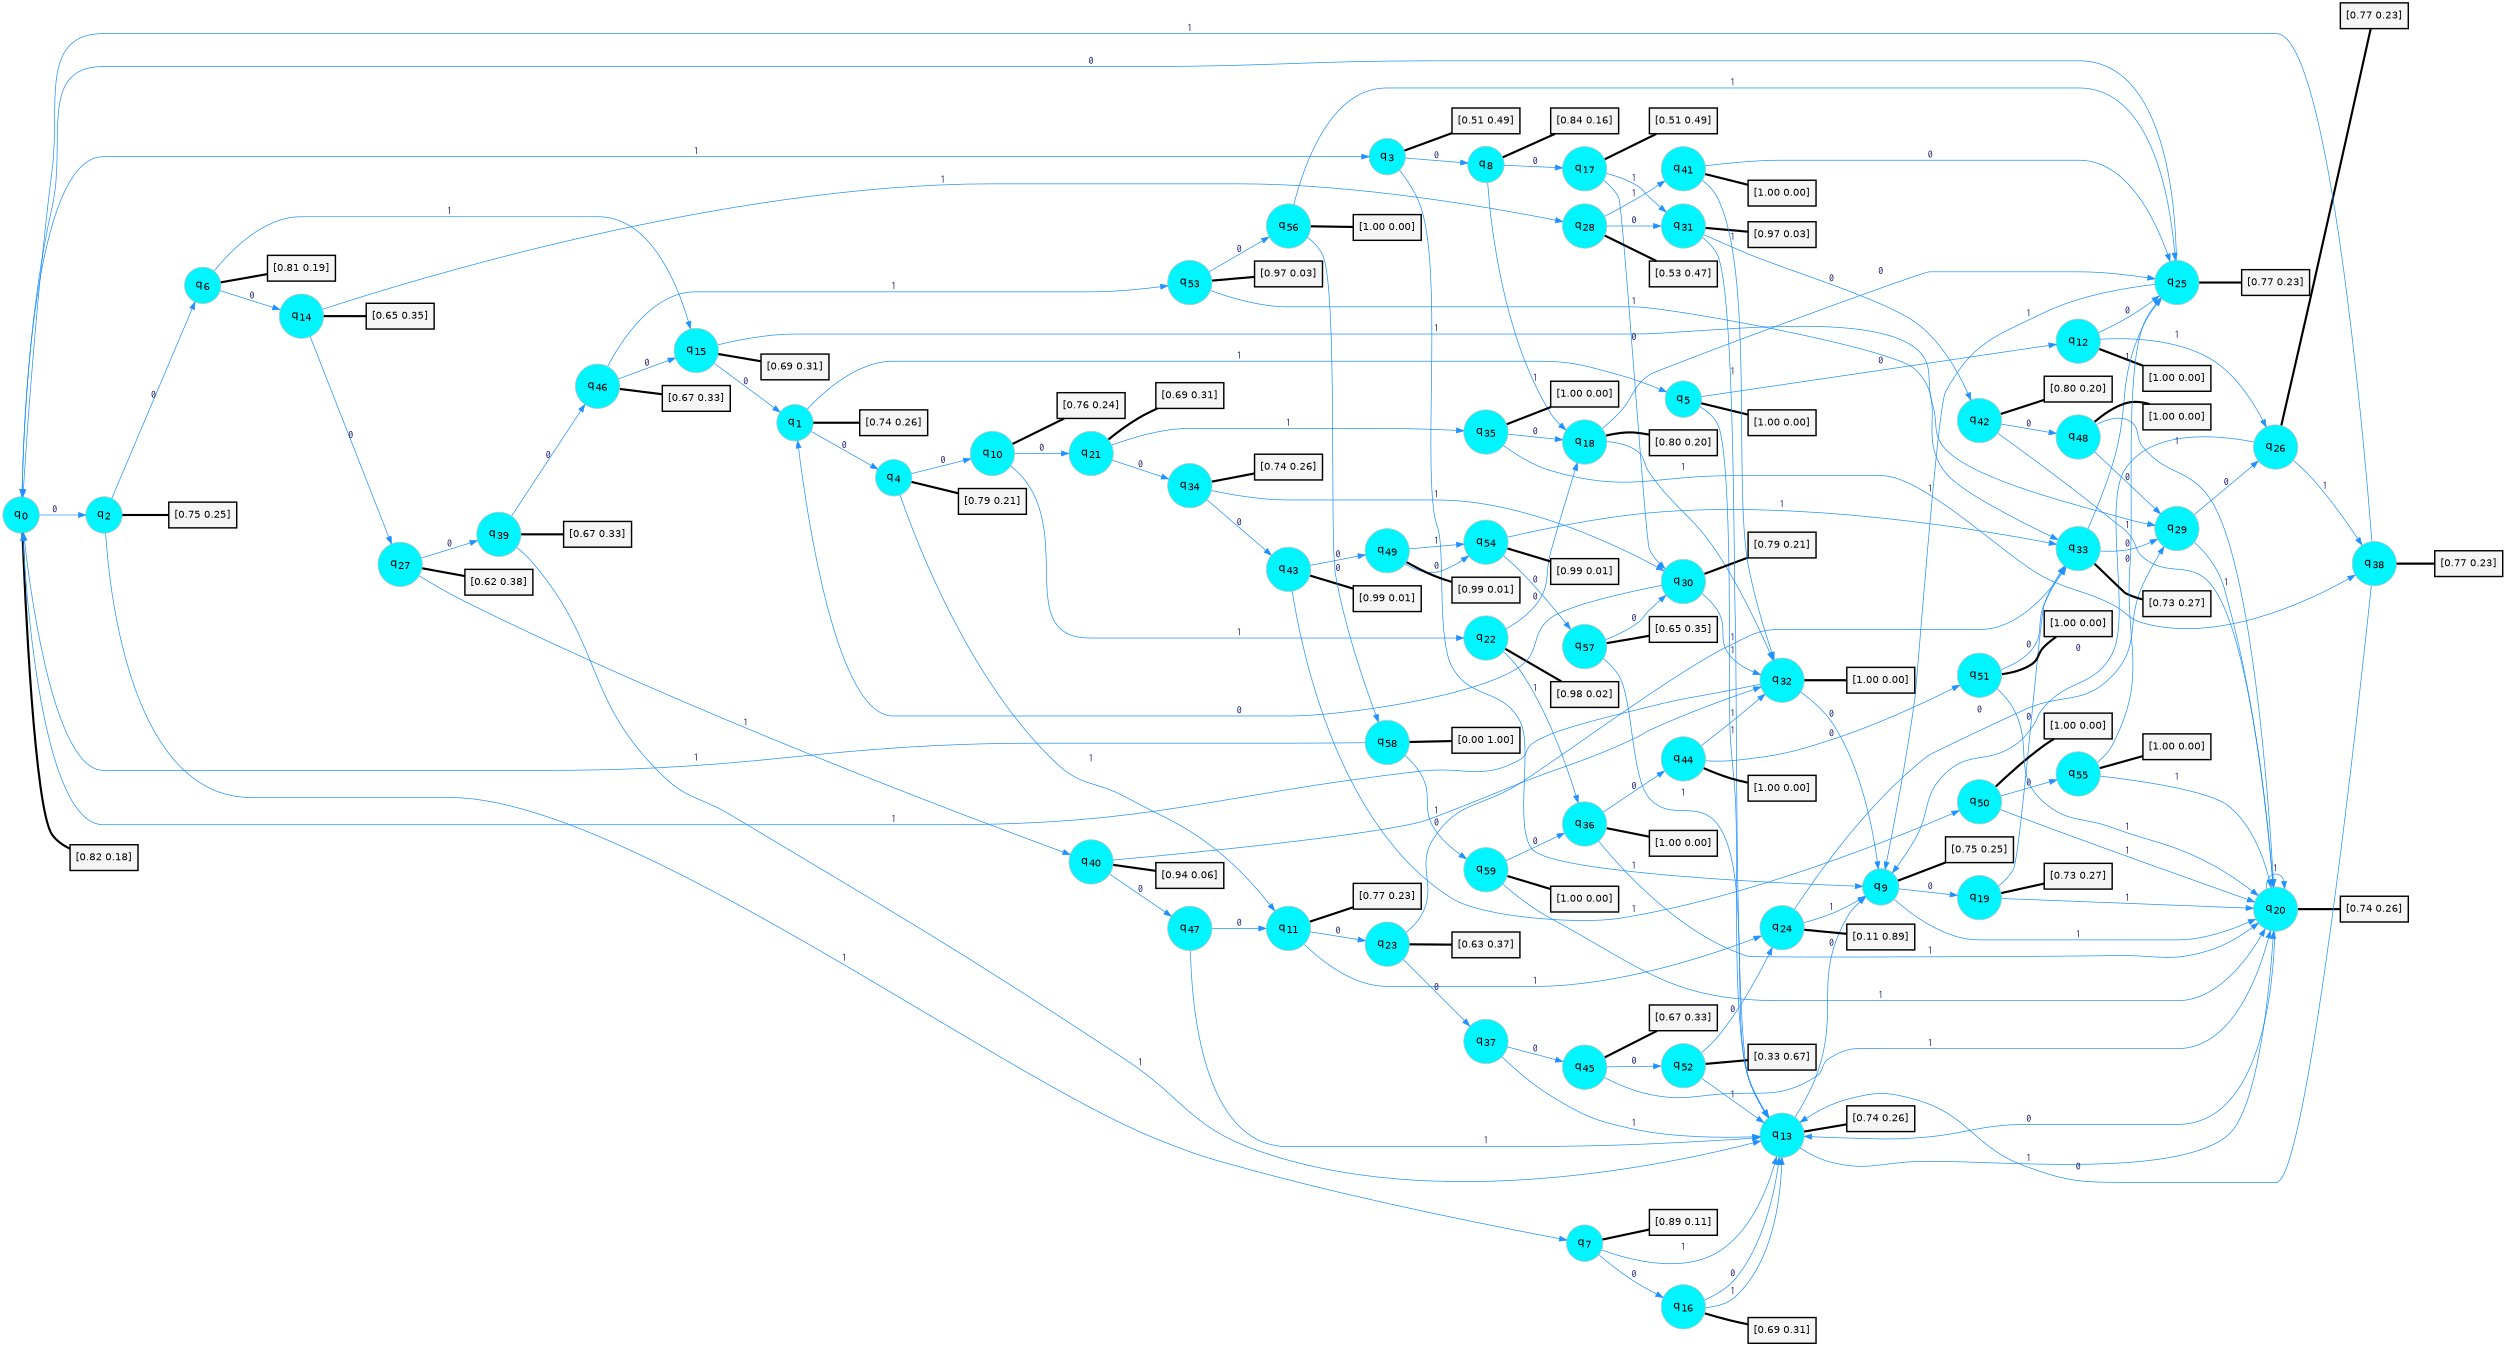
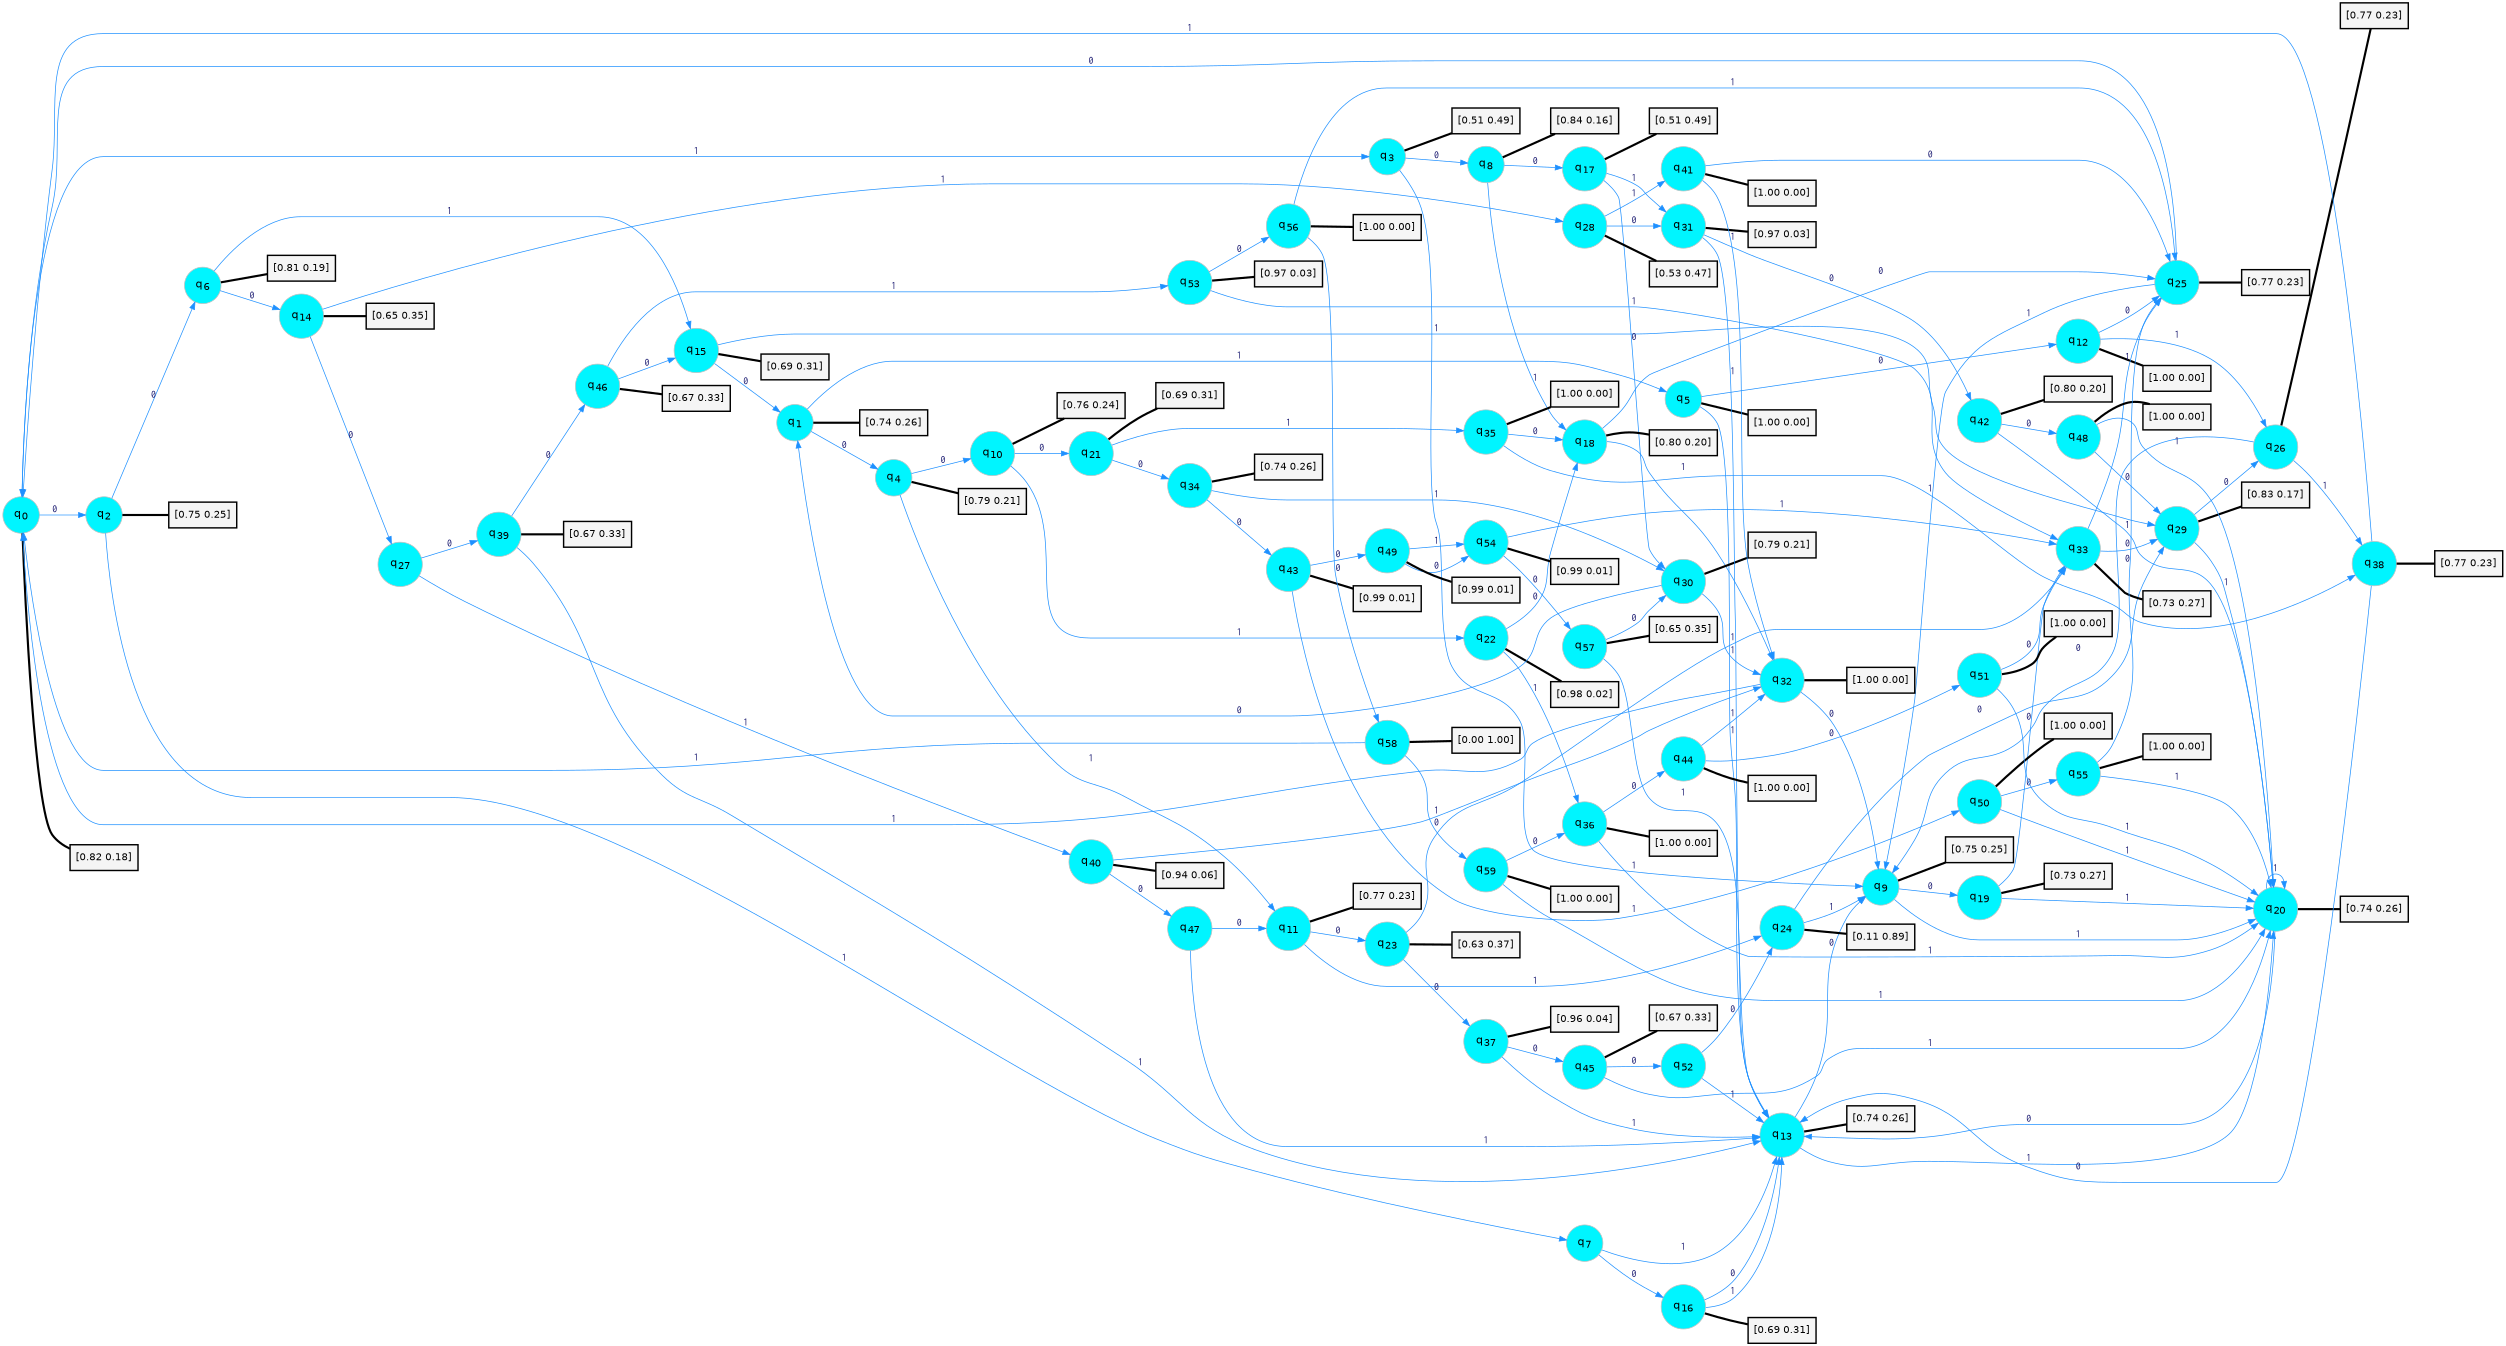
node "[0.83 0.17]": added
node "[0.62 0.38]": removed
node "[0.96 0.04]": added
node "[0.33 0.67]": removed
node "[0.89 0.11]": removed
